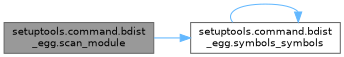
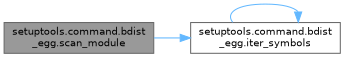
node "setuptools.command.bdist _egg.symbols_symbols": label "setuptools.command.bdist _egg.symbols_symbols" -> "setuptools.command.bdist _egg.iter_symbols"
